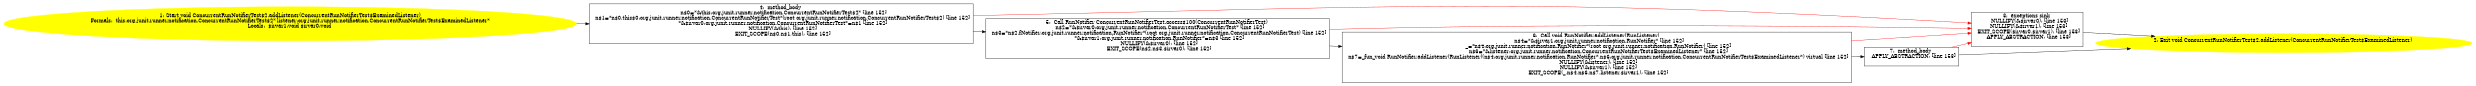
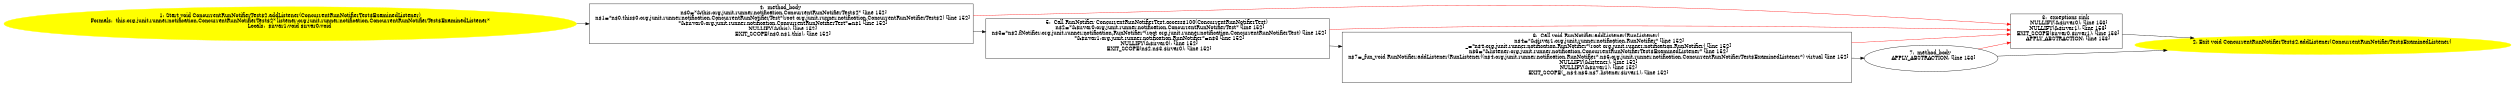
node "7:  method_body APPLY_ABSTRACTION; [line 153]": shape box -> ellipse
